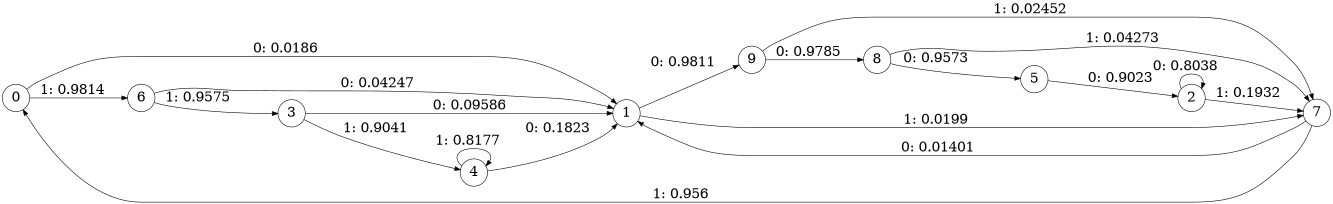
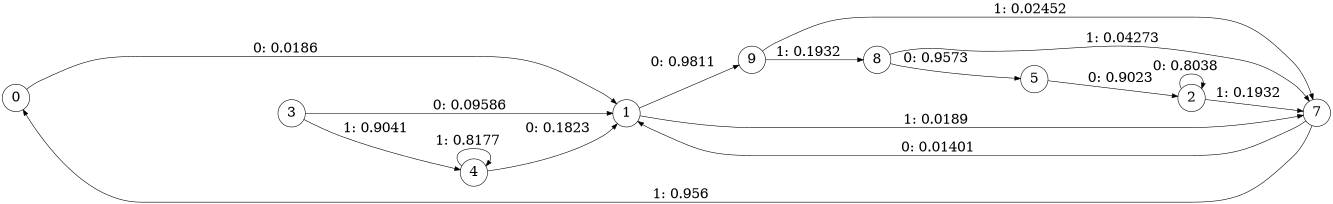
edge "9" -> "8": label "0: 0.9785   " -> "1: 0.1932   "
node "6": removed
edge "1" -> "7": label "1: 0.0199   " -> "1: 0.0189   "
